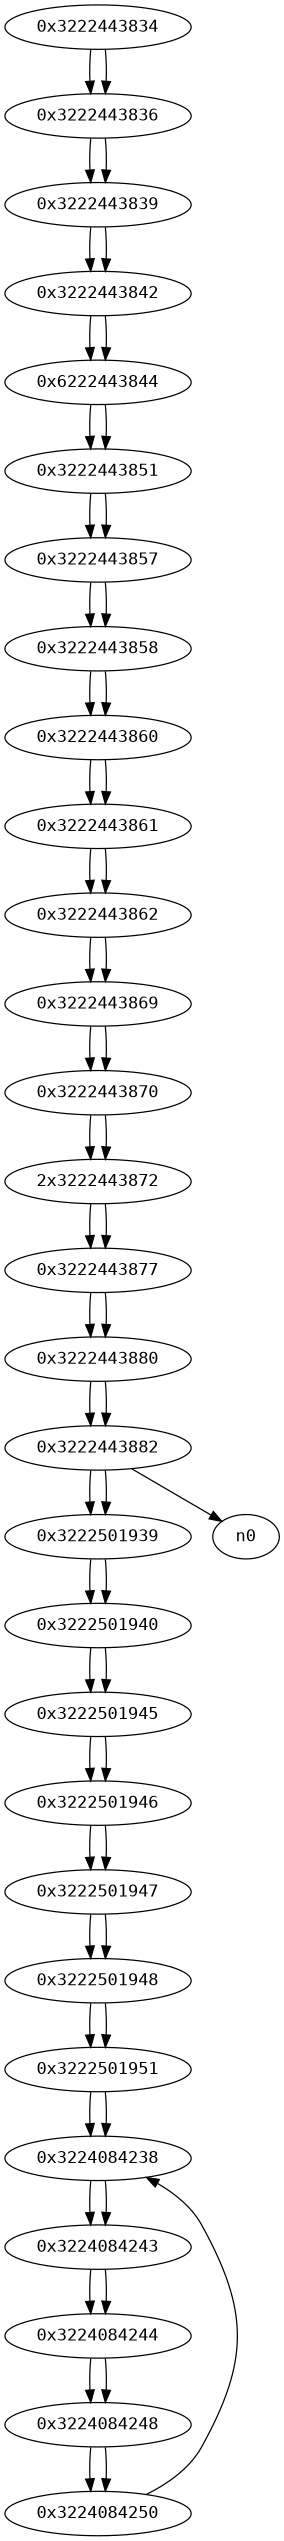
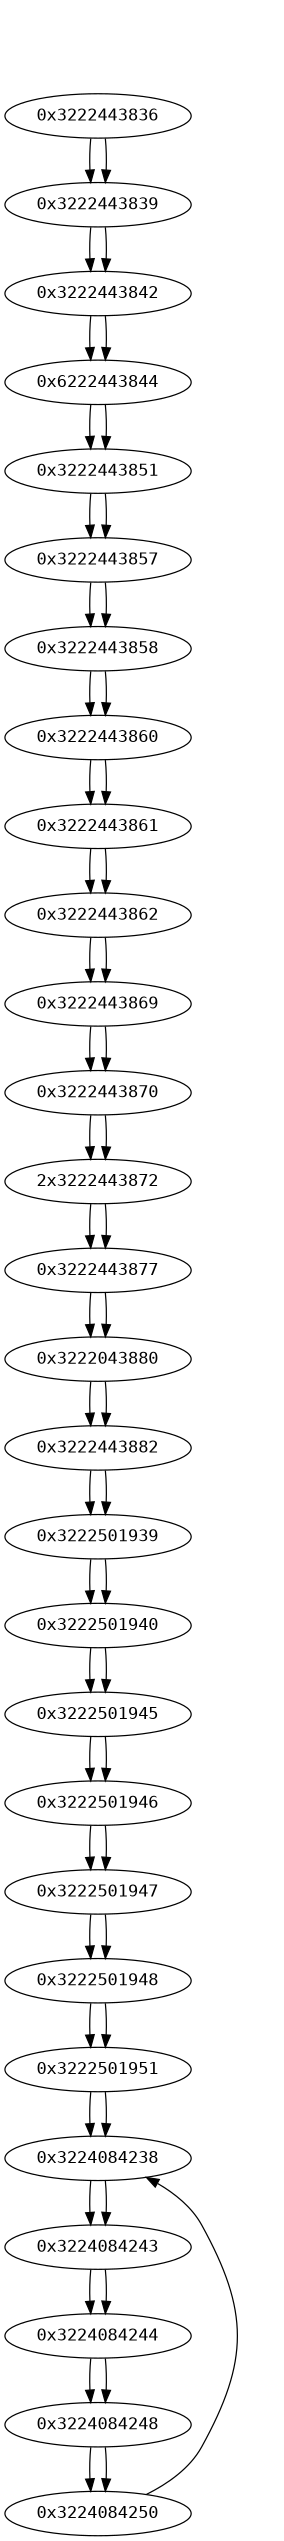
node "0x3222443834": removed
node "0x3222443880": label "0x3222443880" -> "0x3222043880"
node "n0": removed
